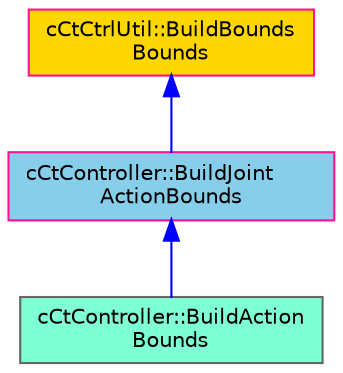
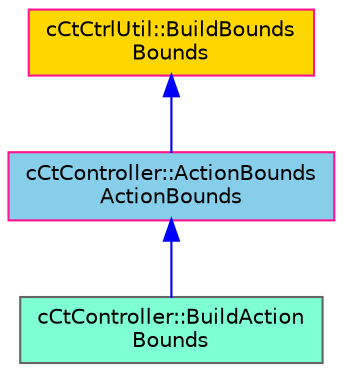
node "cCtController::BuildJoint ActionBounds": label "cCtController::BuildJoint ActionBounds" -> "cCtController::ActionBounds ActionBounds"
